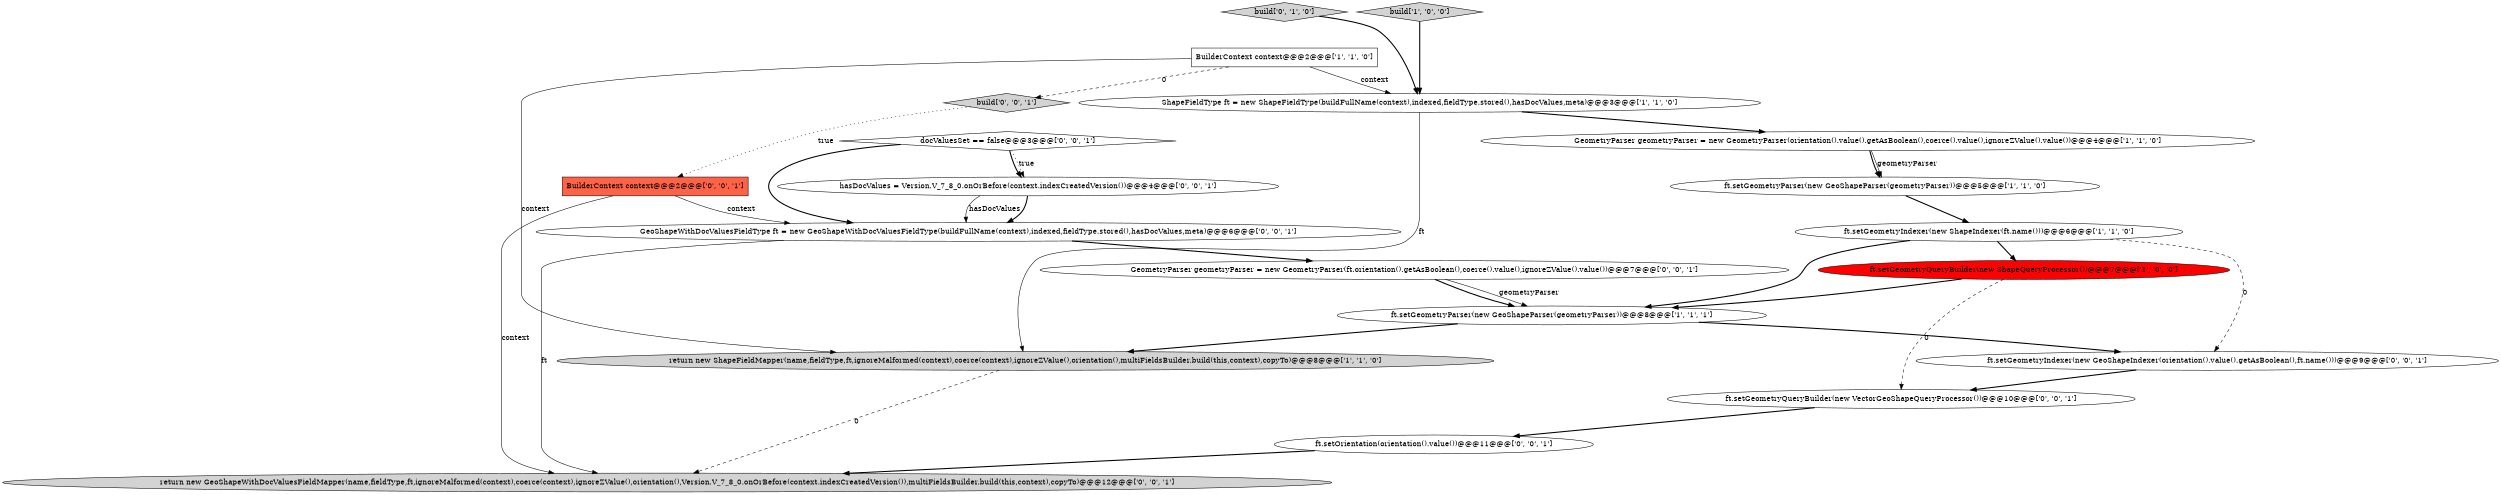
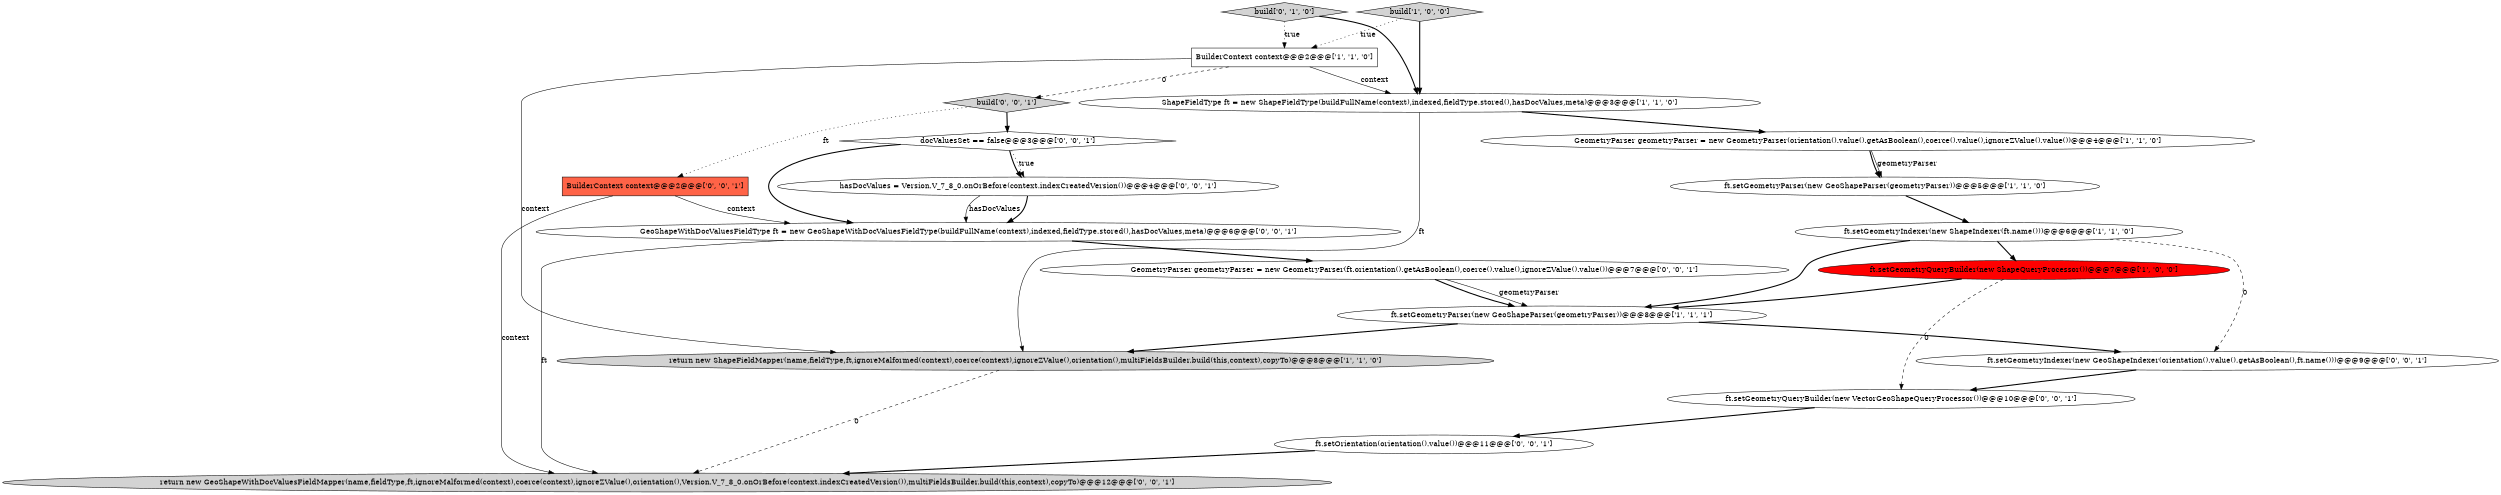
edge "build['0', '1', '0']" -> "BuilderContext context@@@2@@@['1', '1', '0']": added, label "true"
edge "build['1', '0', '0']" -> "BuilderContext context@@@2@@@['1', '1', '0']": added, label "true"
edge "build['0', '0', '1']" -> "docValuesSet == false@@@3@@@['0', '0', '1']": added
edge "build['0', '0', '1']" -> "BuilderContext context@@@2@@@['0', '0', '1']": label "true" -> "ft"
